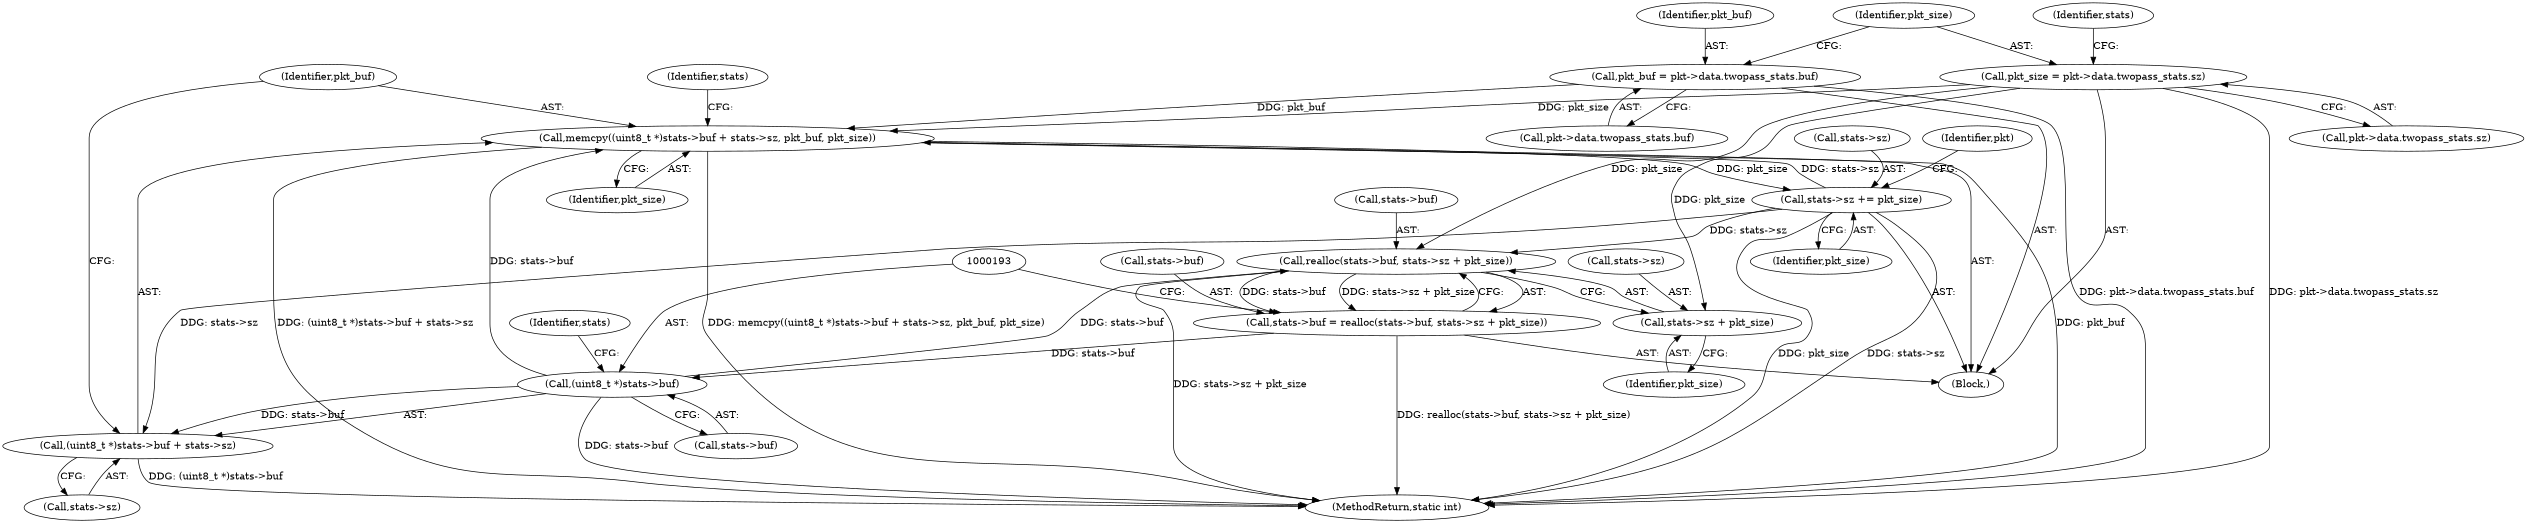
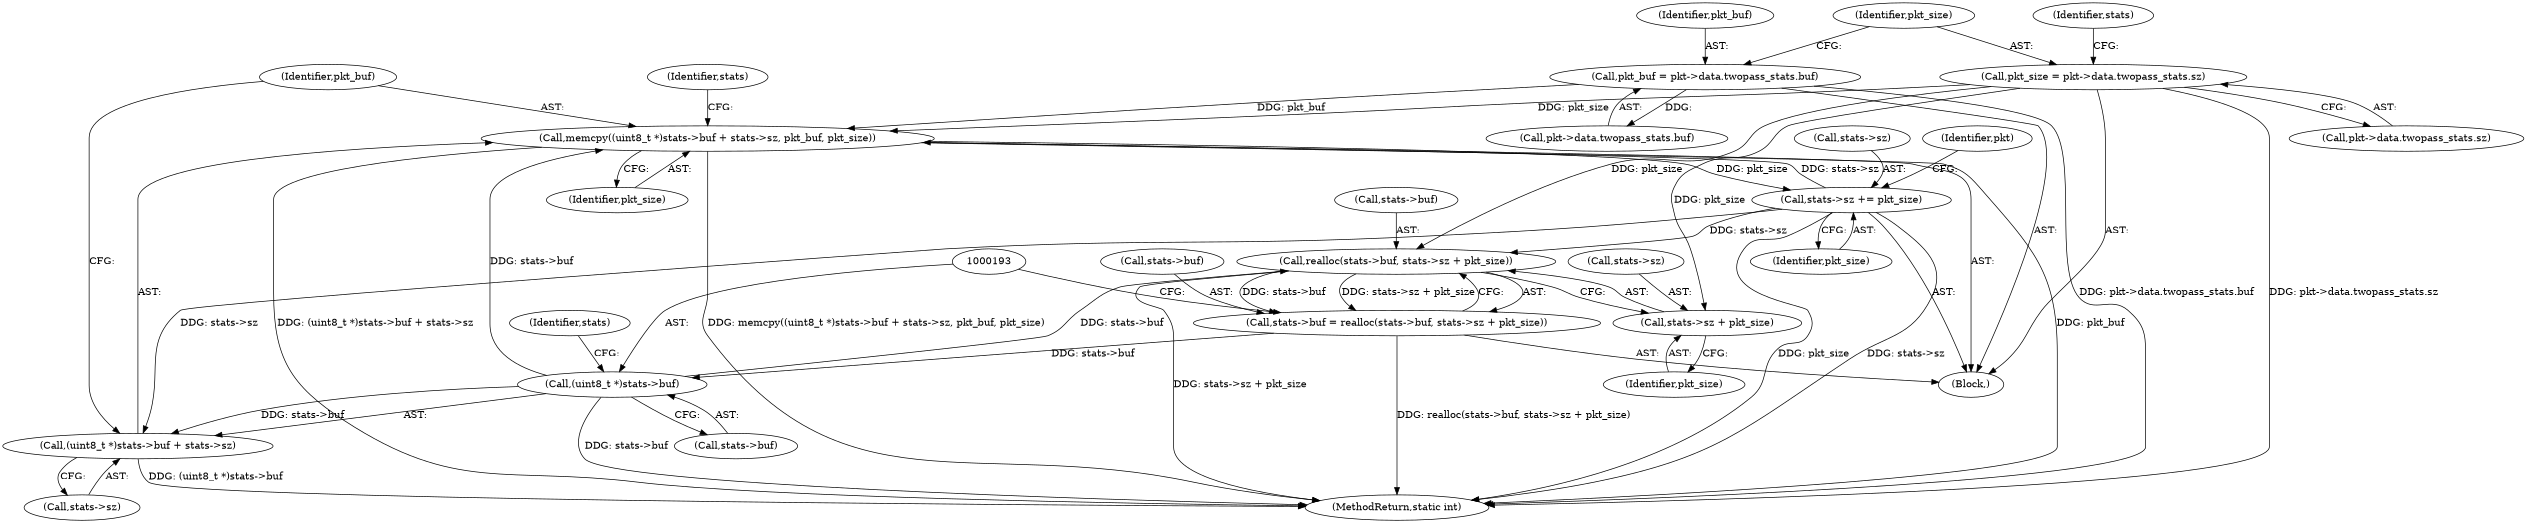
edge "(Call,pkt_buf = pkt->data.twopass_stats.buf)" -> "(Call,pkt->data.twopass_stats.buf)": label "CFG: " -> "DDG: "
